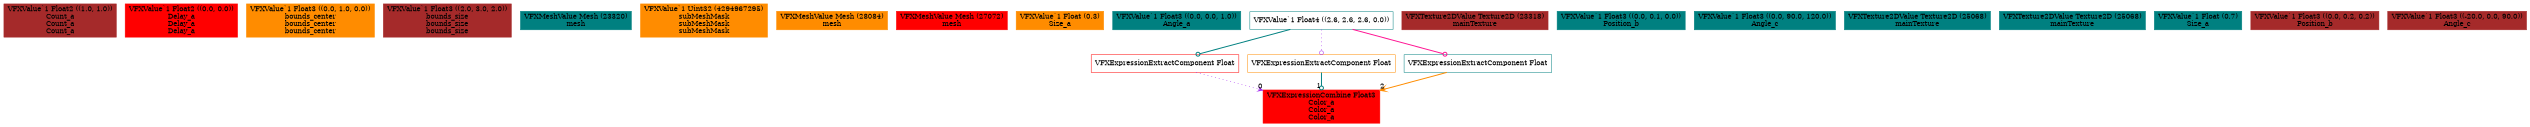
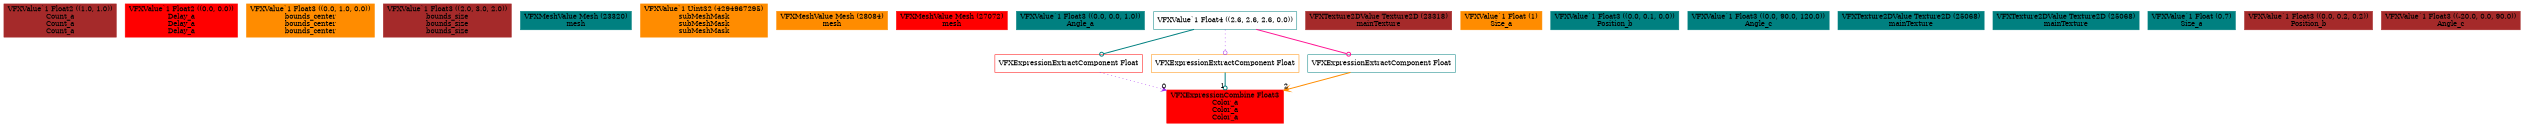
node "VFXValue`1 Float (0.3) Size_a": removed
node "VFXValue`1 Float (1) Size_a": added
